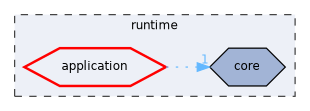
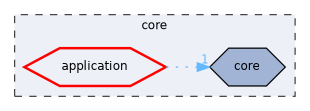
cluster "runtime": label "runtime" -> "core"
